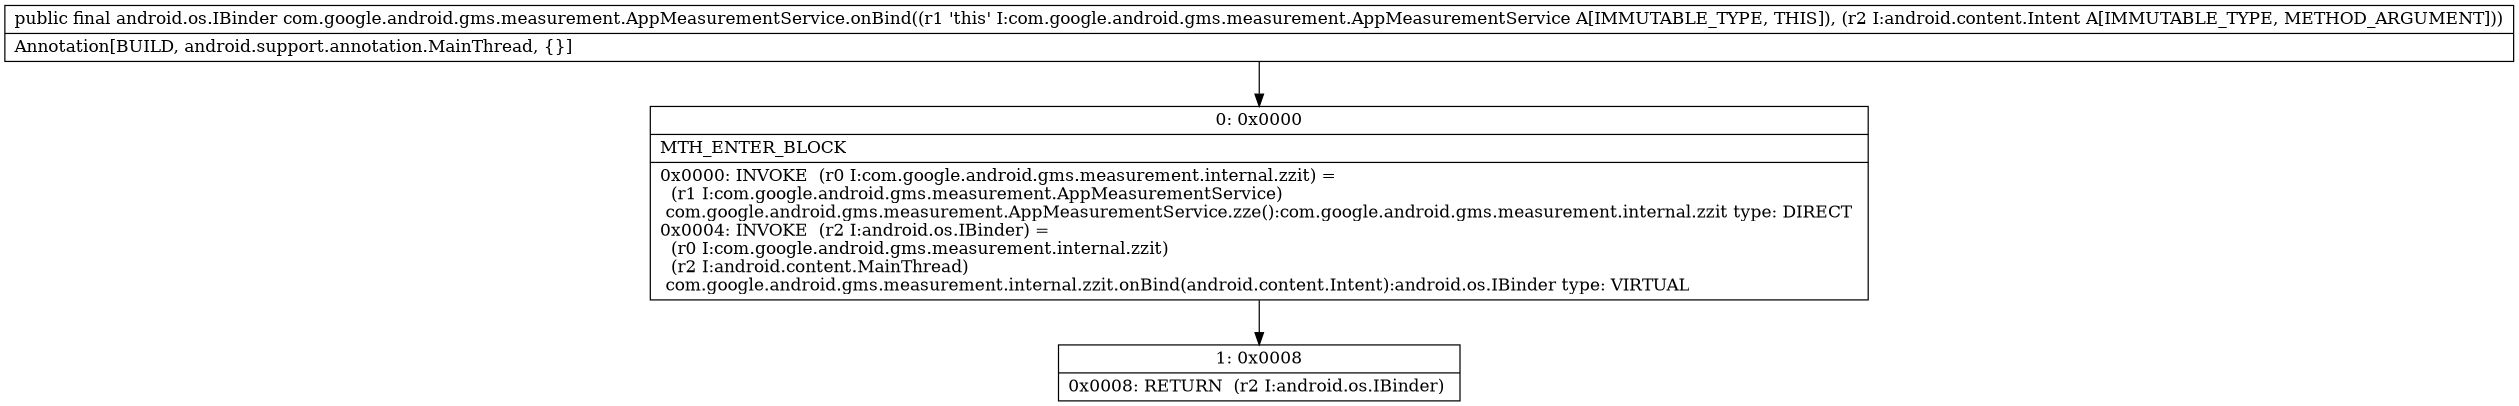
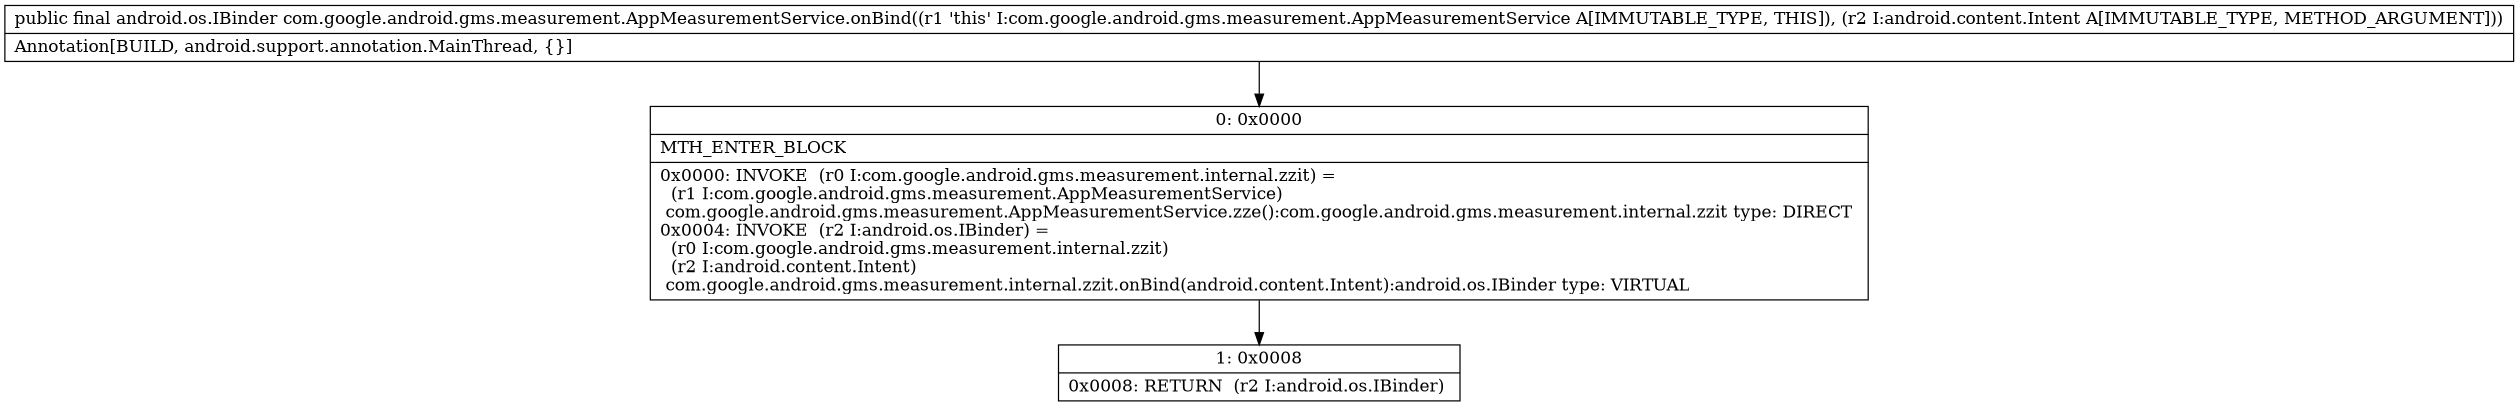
node "0: 0x0000": text "(r2 I:android.content.MainThread)" -> "(r2 I:android.content.Intent)"
